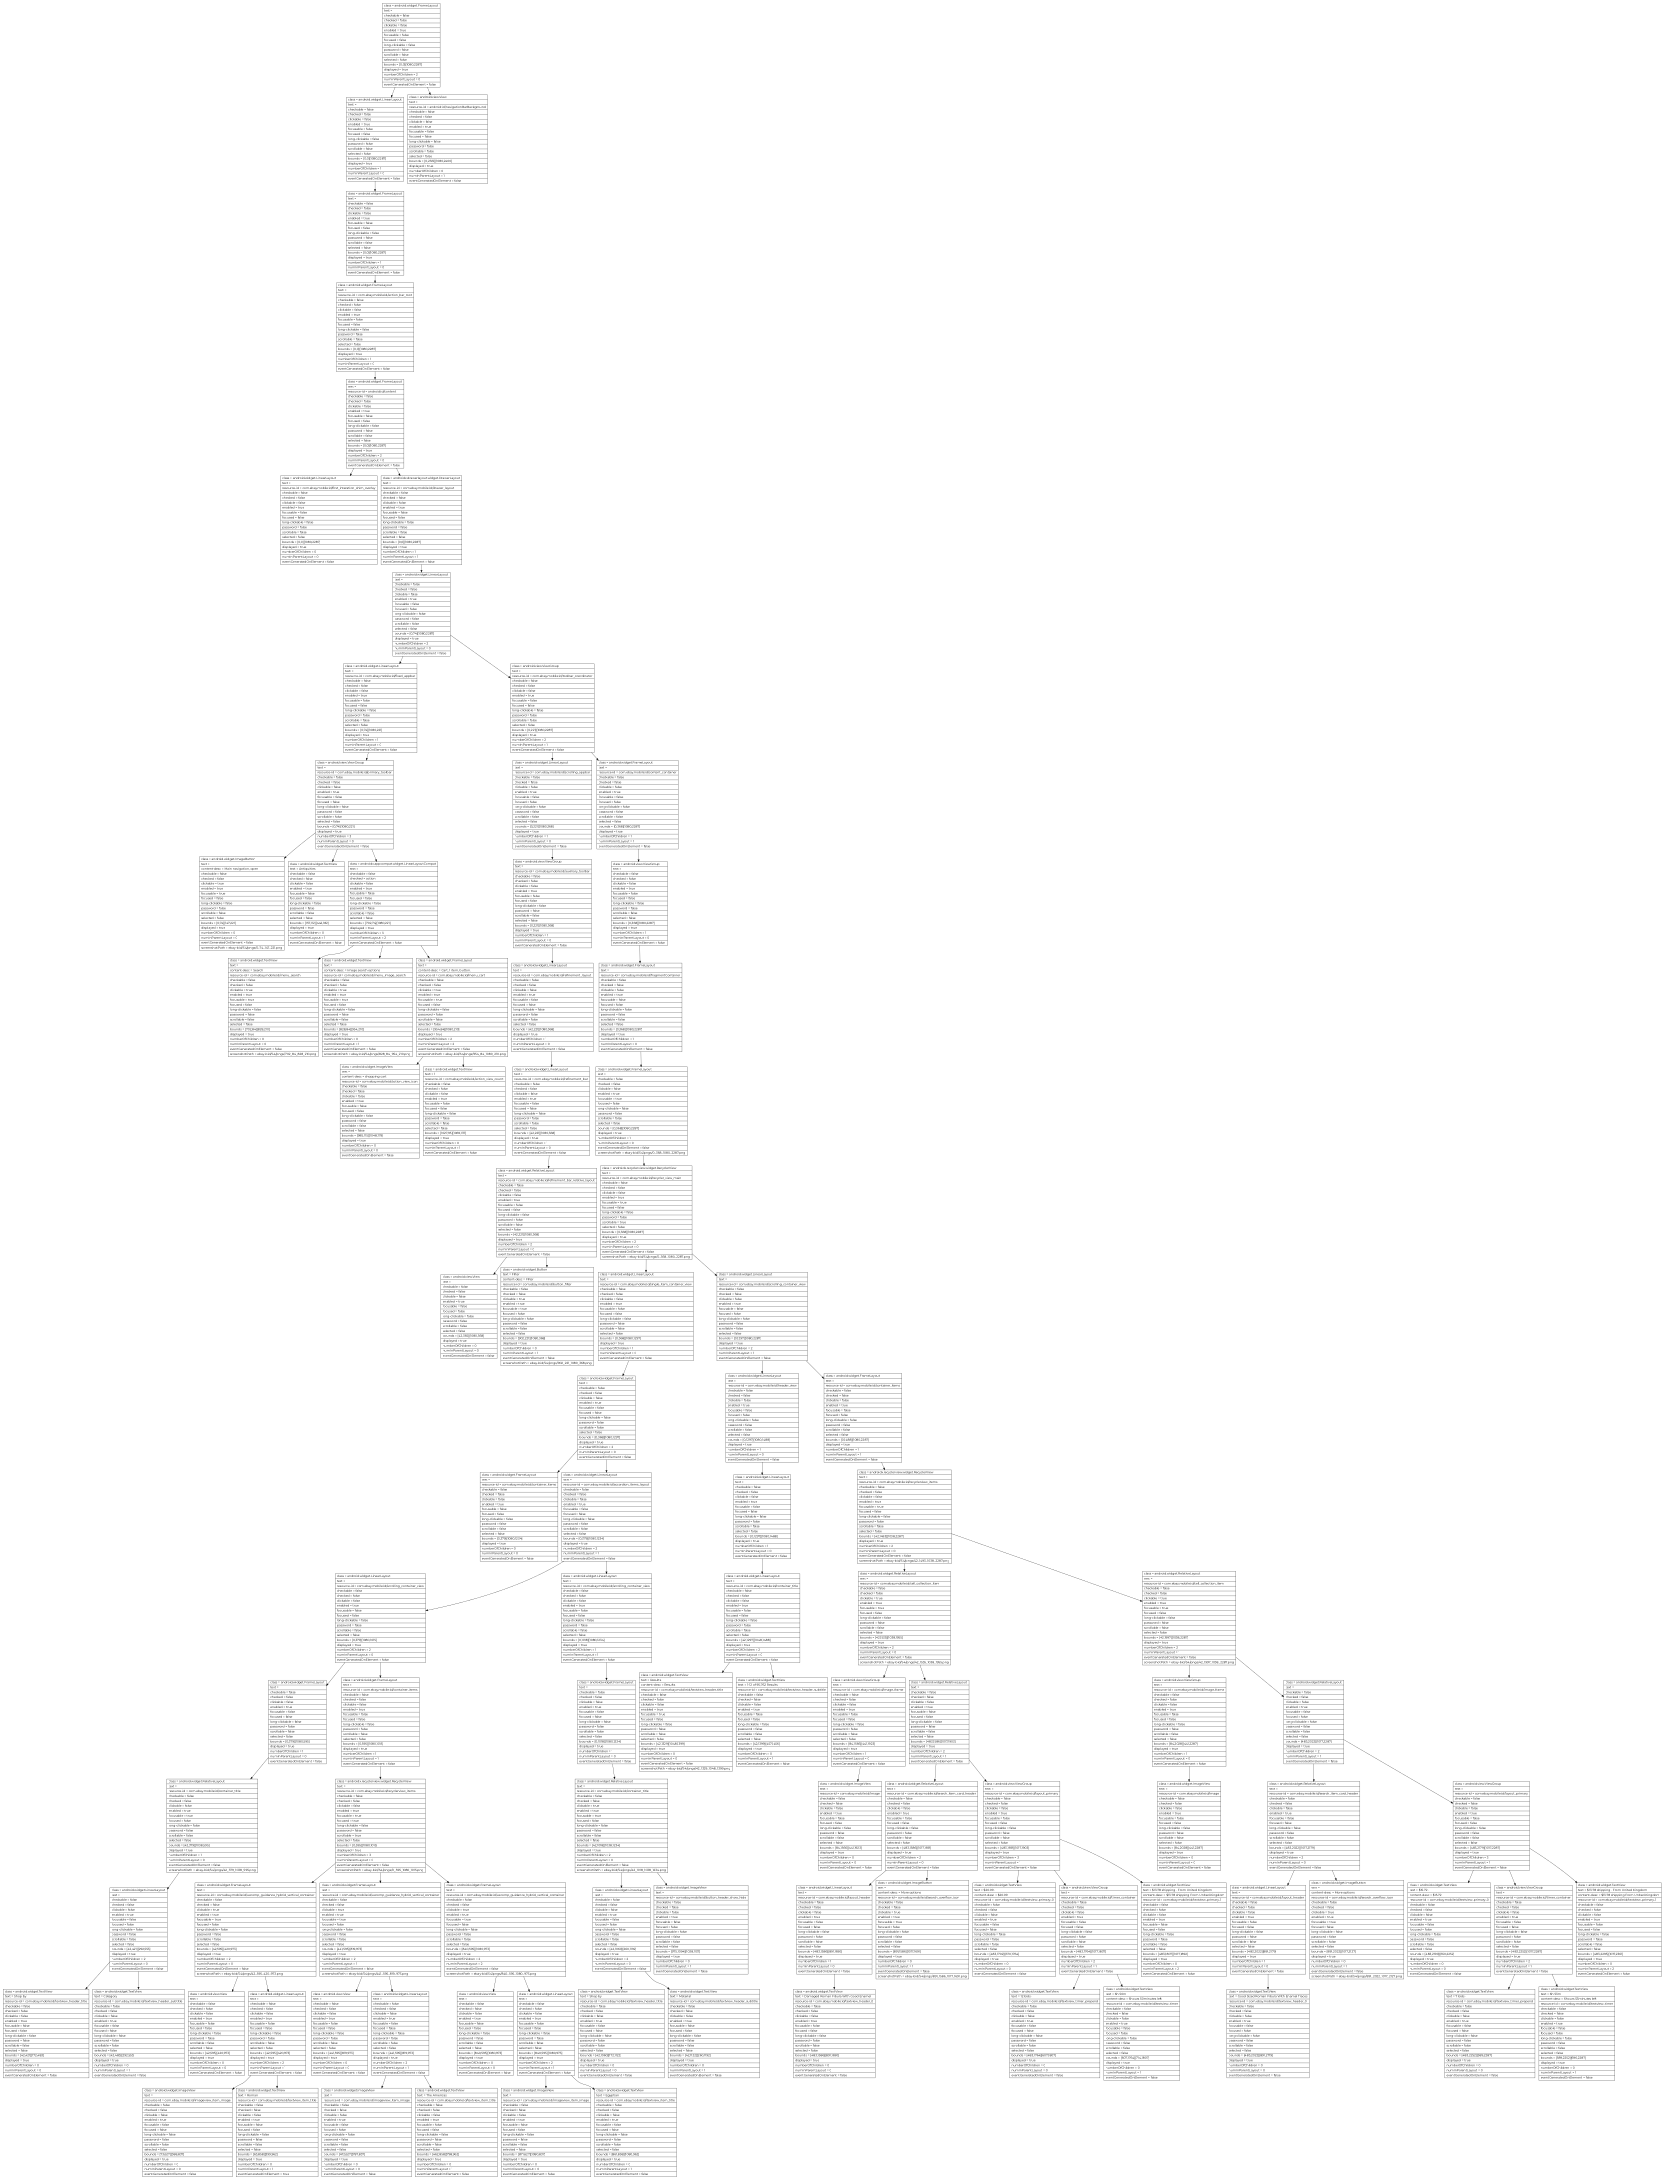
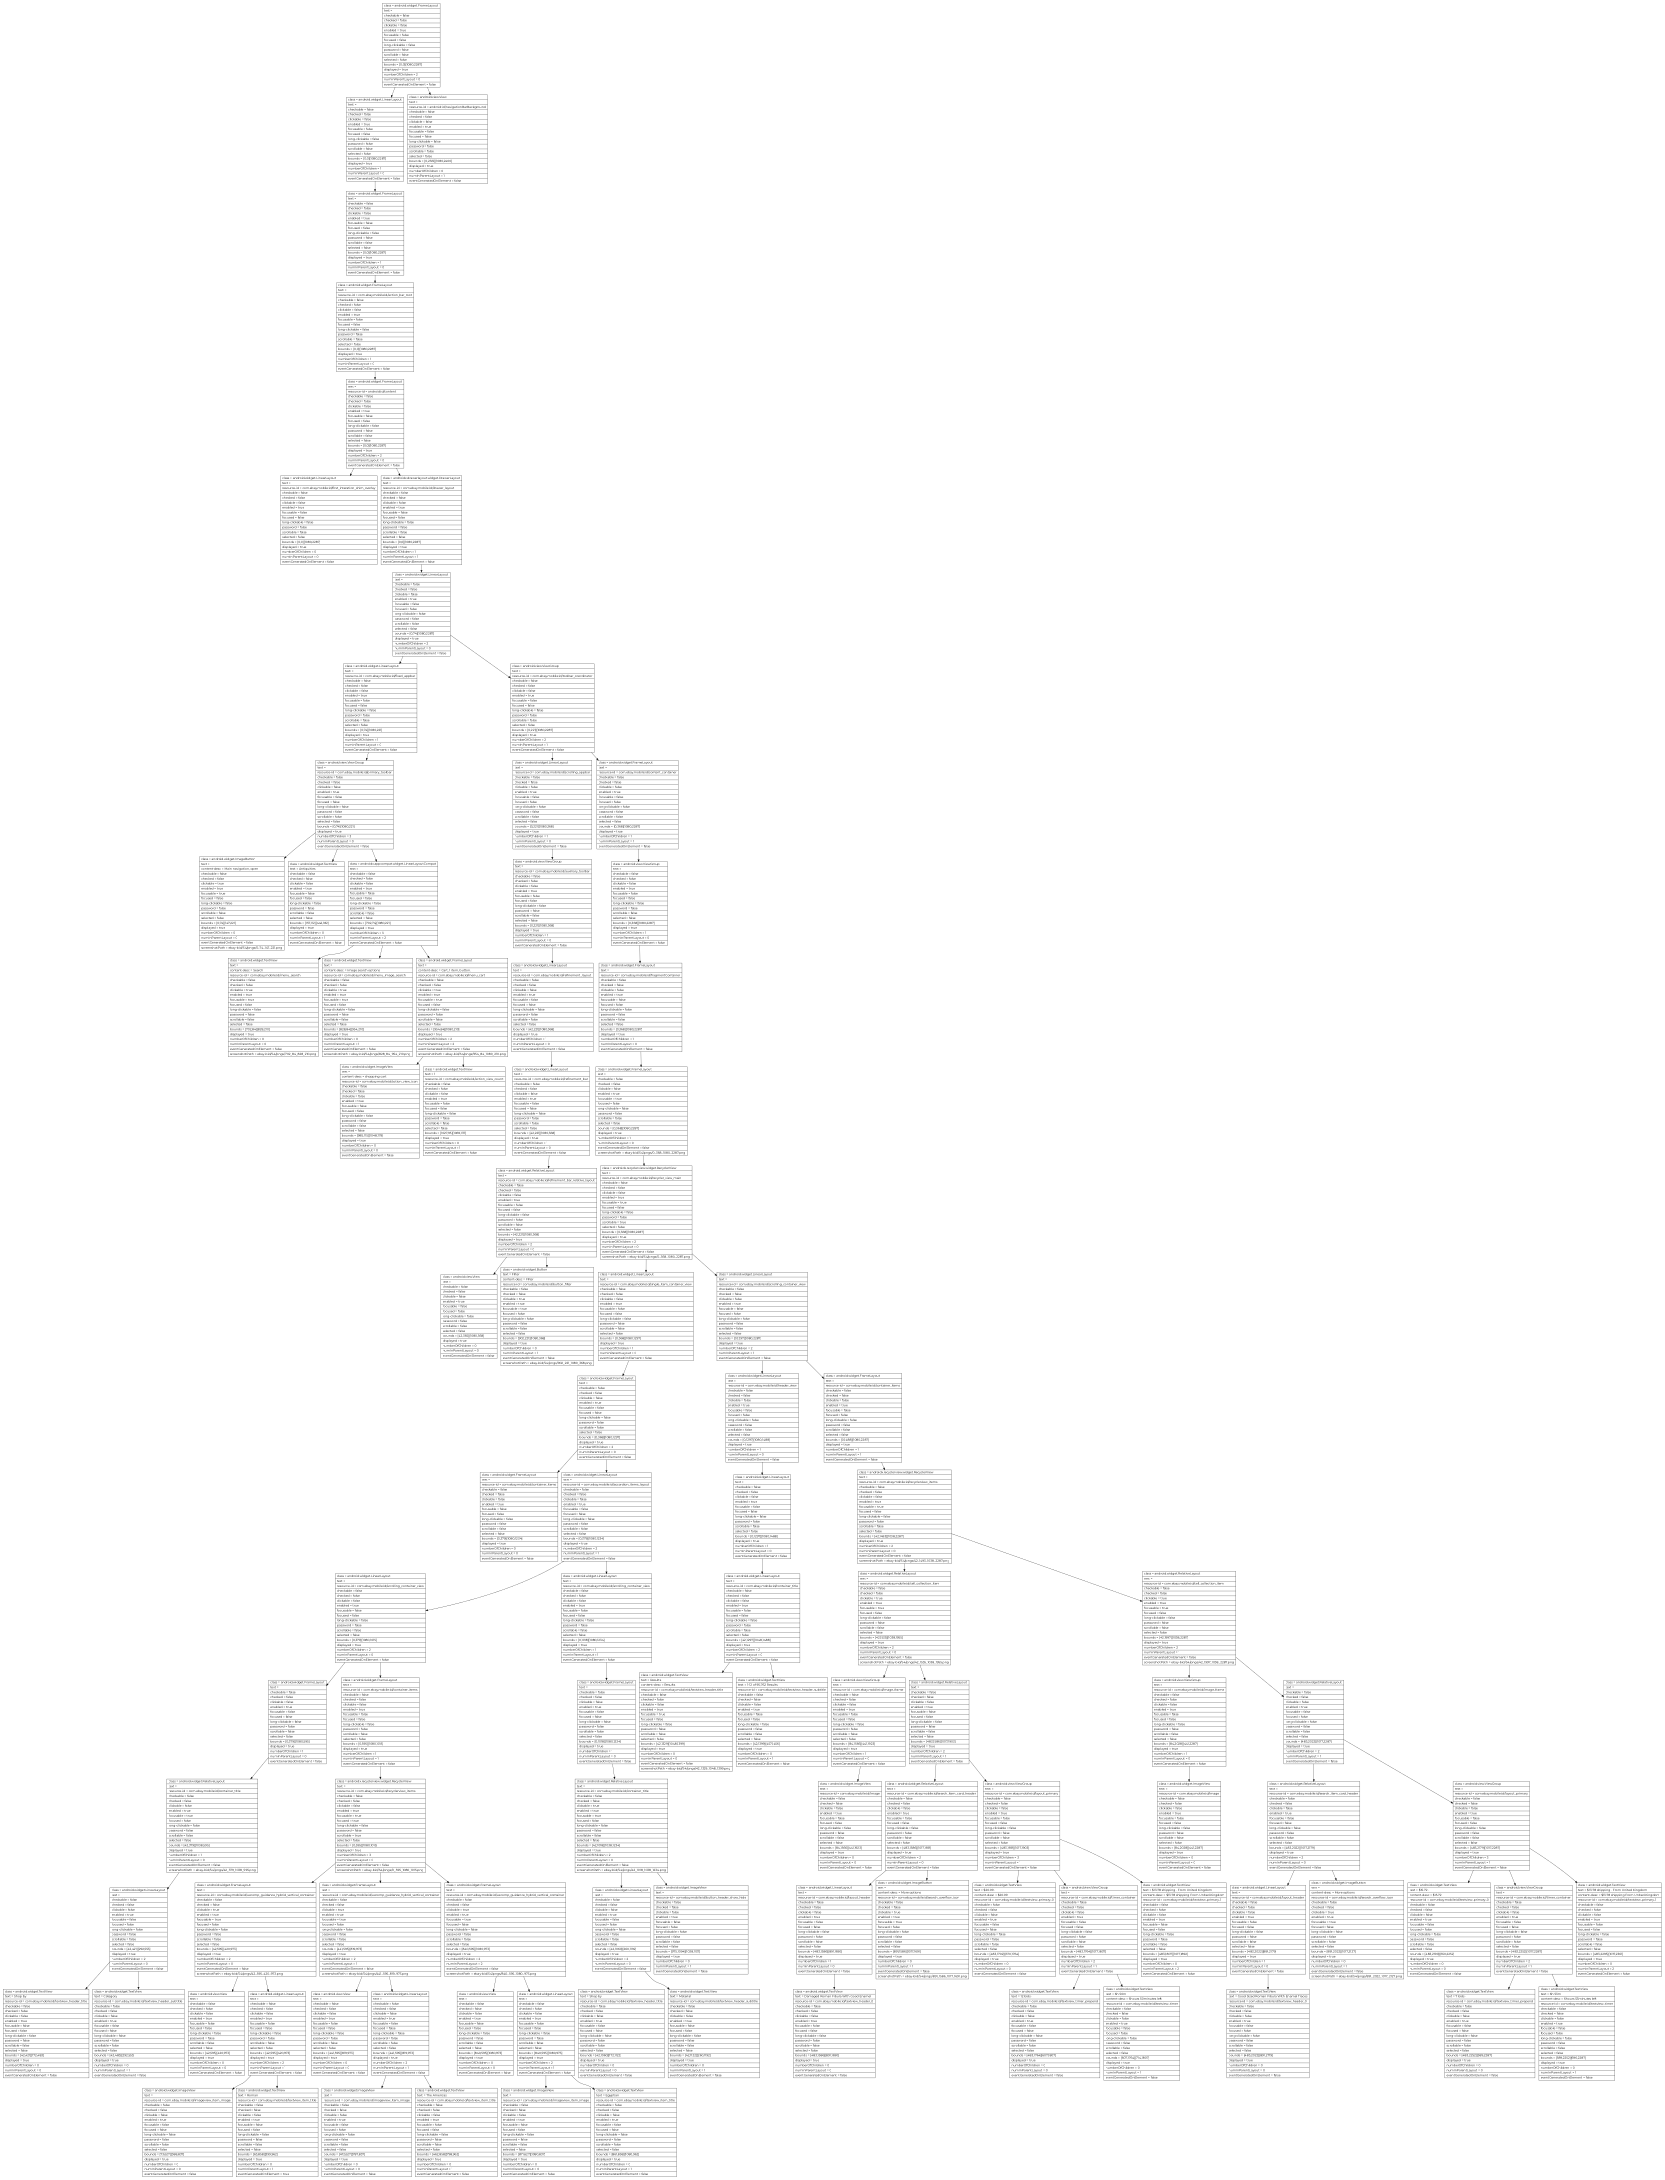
node "class = androidx.appcompat.widget.LinearLayoutCompat": text "checked = action" -> "checked = false"
